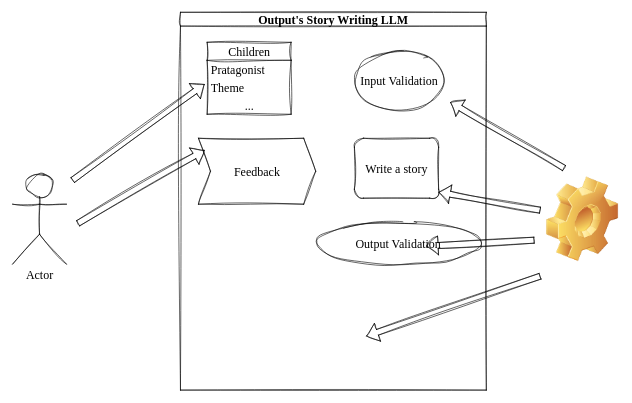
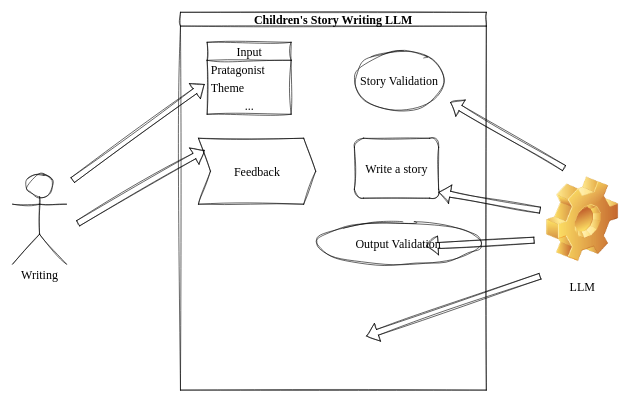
node "Output's Story Writing LLM": label "Output's Story Writing LLM" -> "Children's Story Writing LLM"
node "Children": label "Children" -> "Input"
node "Input Validation": label "Input Validation" -> "Story Validation"
node "Actor": label "Actor" -> "Writing"
node "LLM": added
